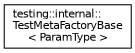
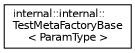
node "testing::internal:: TestMetaFactoryBase < ParamType >": label "testing::internal:: TestMetaFactoryBase < ParamType >" -> "internal::internal:: TestMetaFactoryBase < ParamType >"
